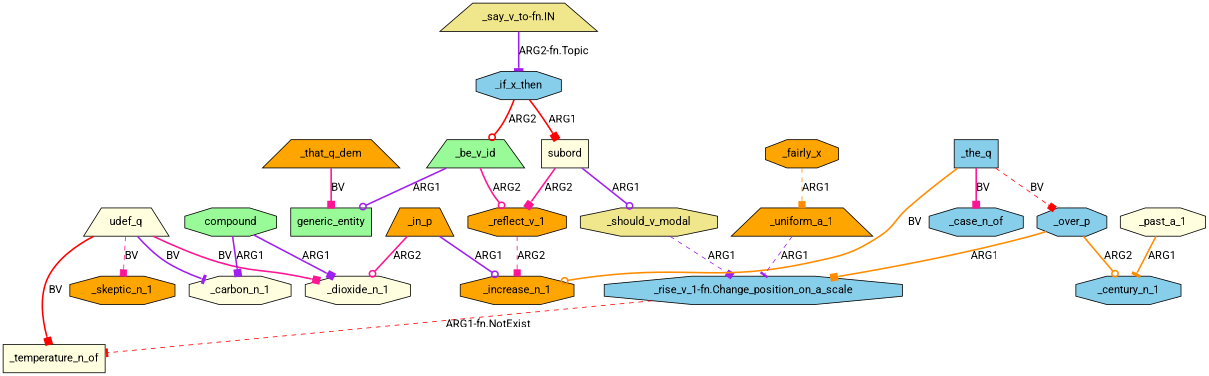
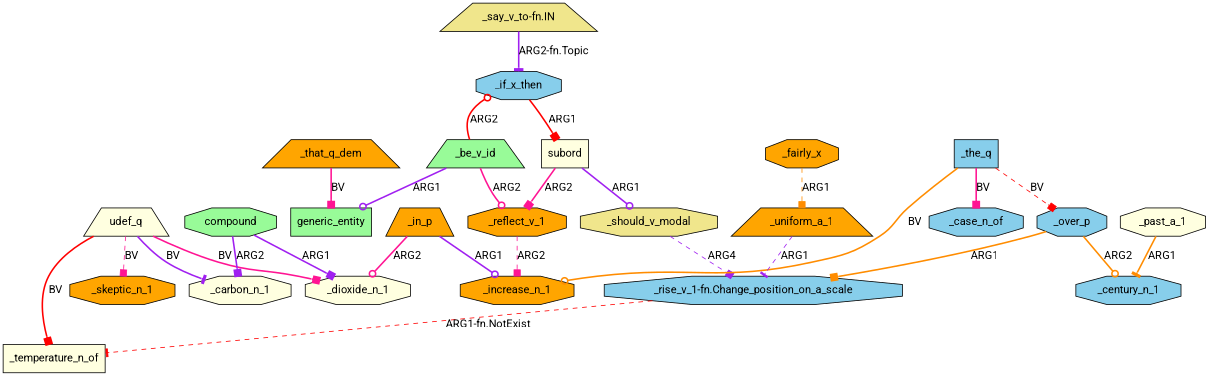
edge "_if_x_then" -> "_be_v_id": reversed
edge "compound" -> "_carbon_n_1": label "ARG1" -> "ARG2"
edge "_should_v_modal" -> "_rise_v_1-fn.Change_position_on_a_scale": label "ARG1" -> "ARG4"
